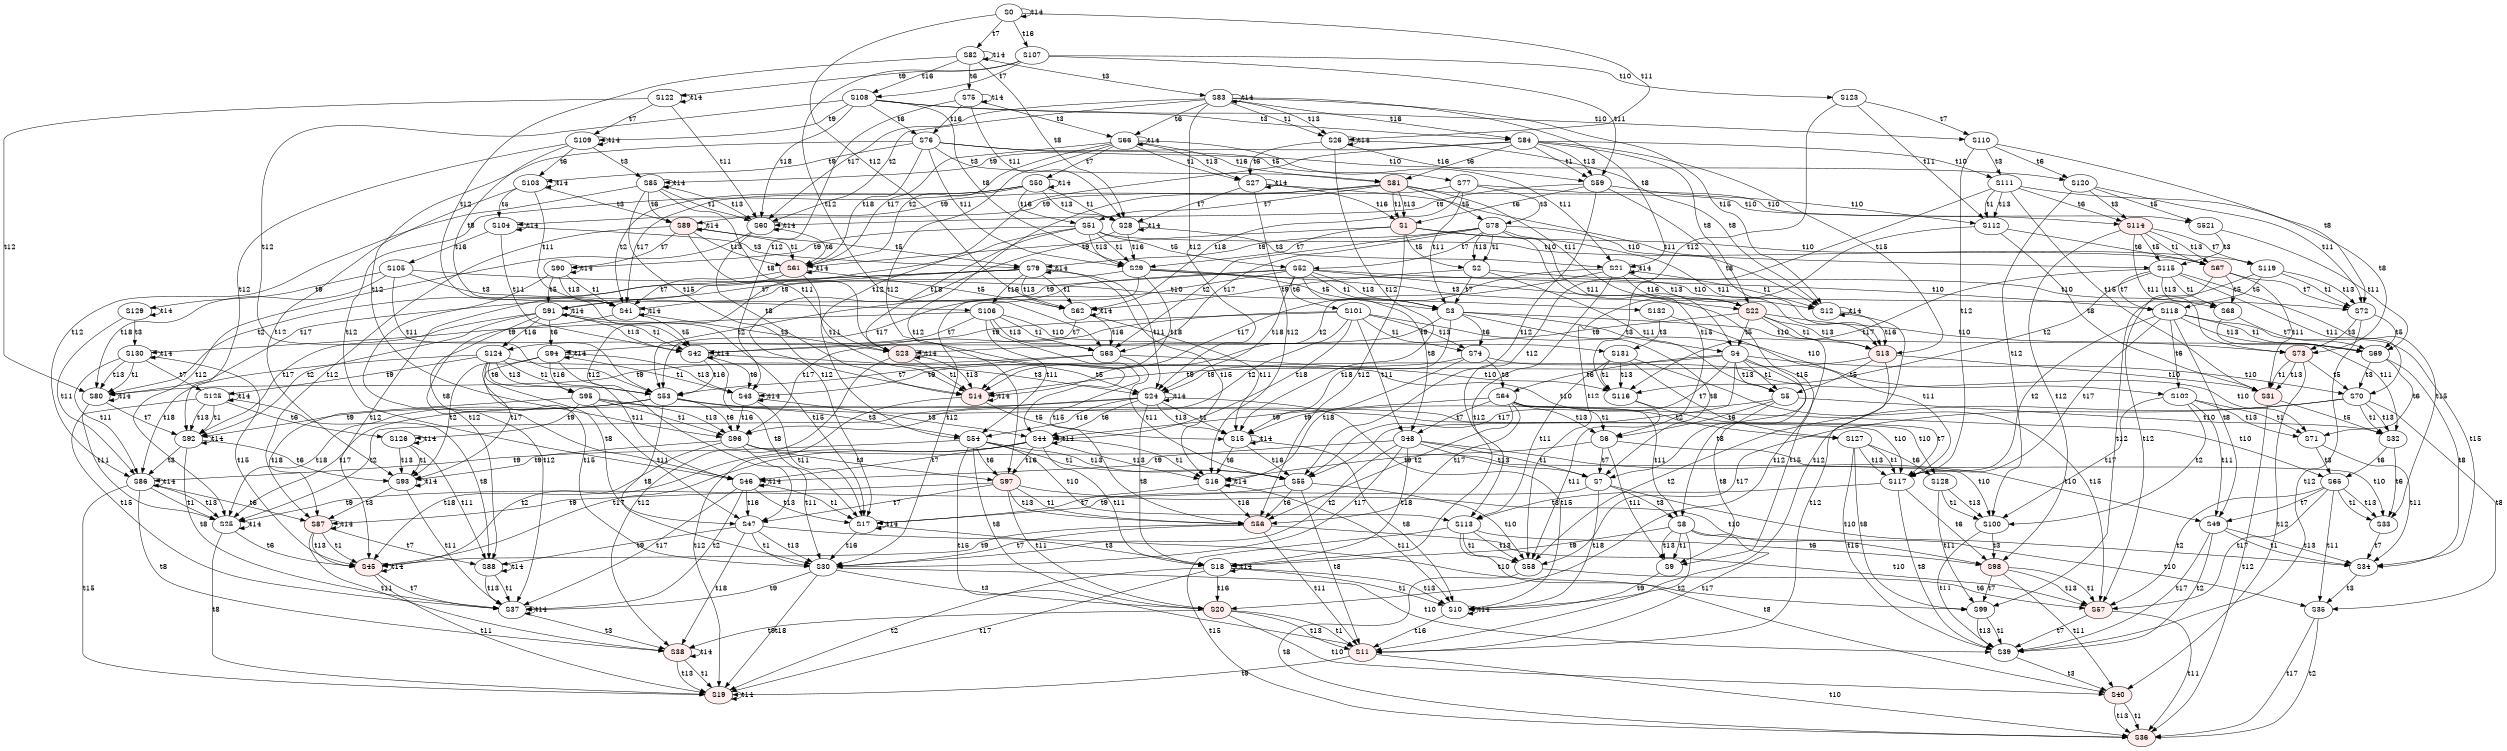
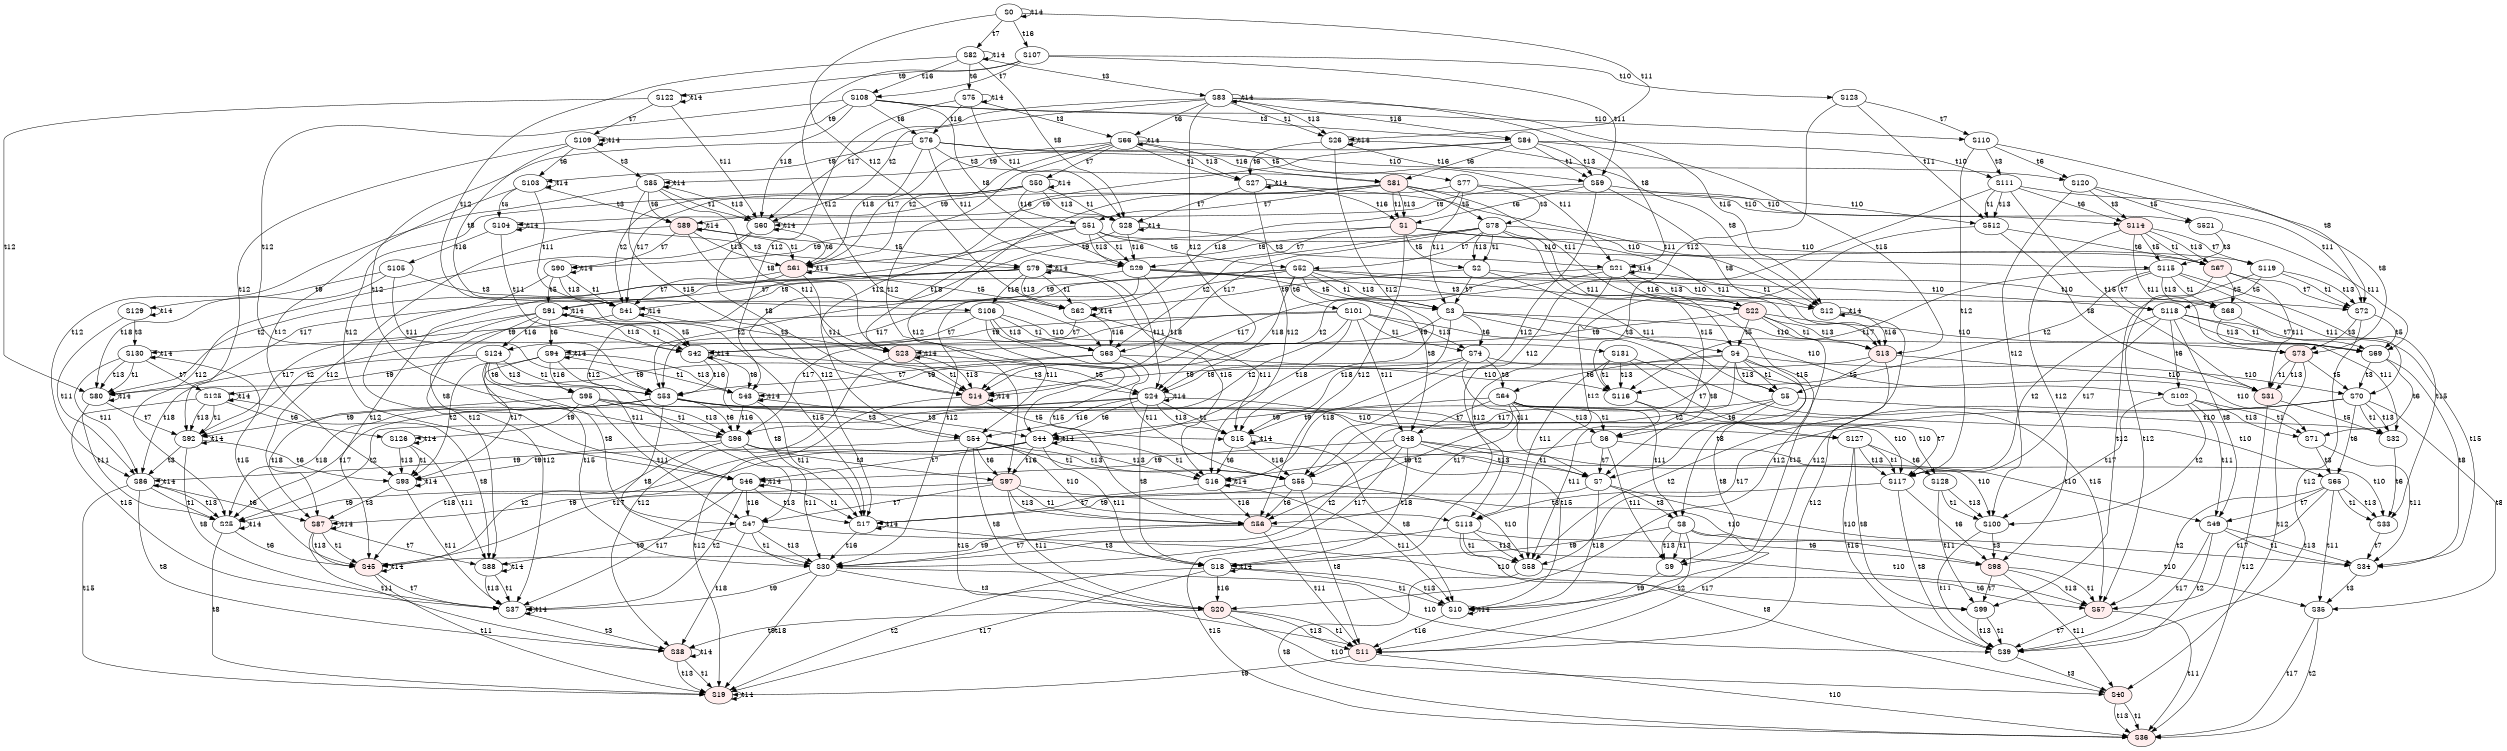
edge "S84" -> "S22": removed, label "t8"
node "S112": label "S112" -> "S512"
node "S132": removed
edge "S124" -> "S127": now "S53" -> "S127"
edge "S74" -> "S7": added, label "t11"
edge "S32" -> "S65": now "S70" -> "S65"
